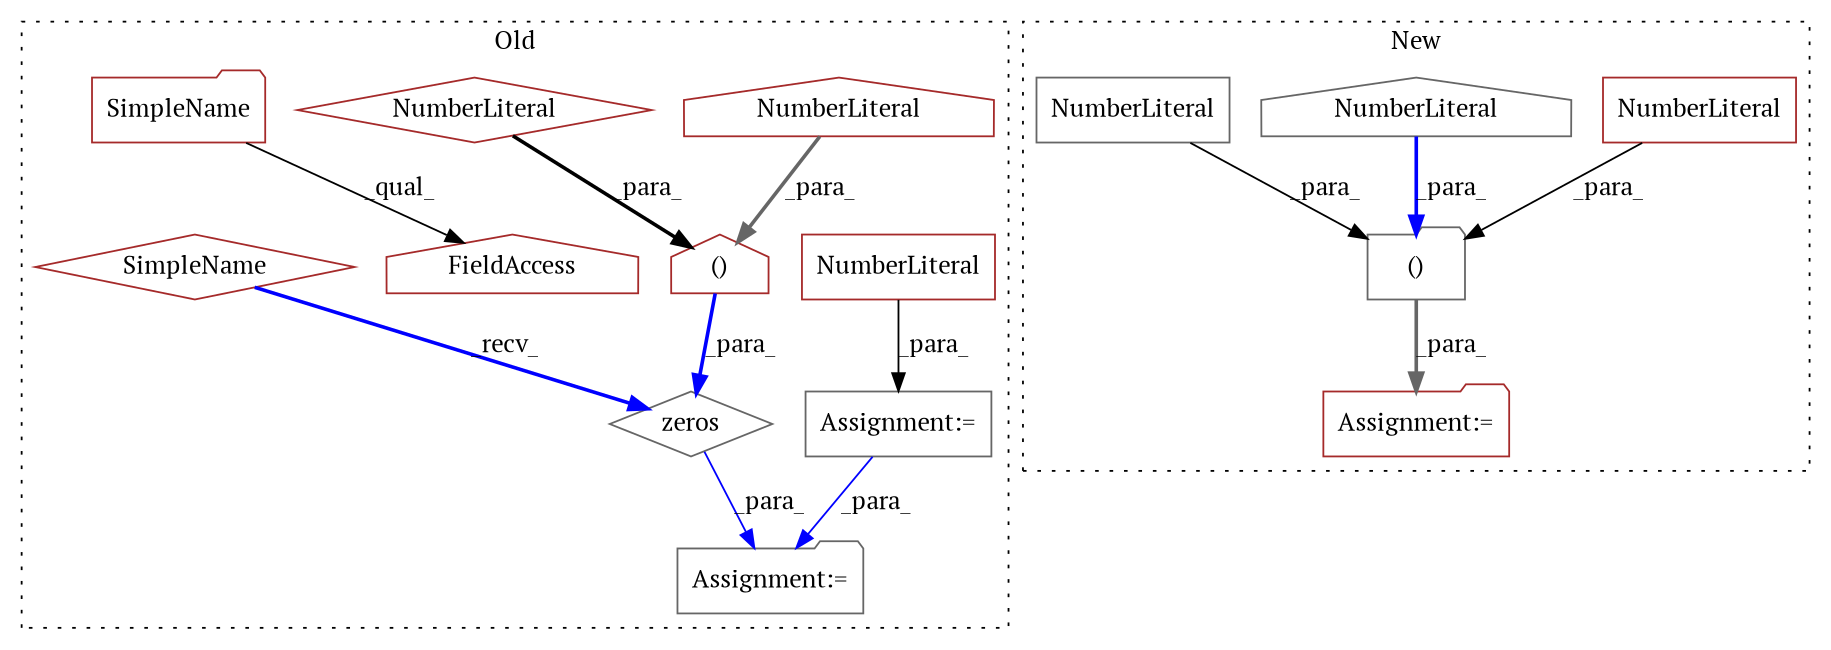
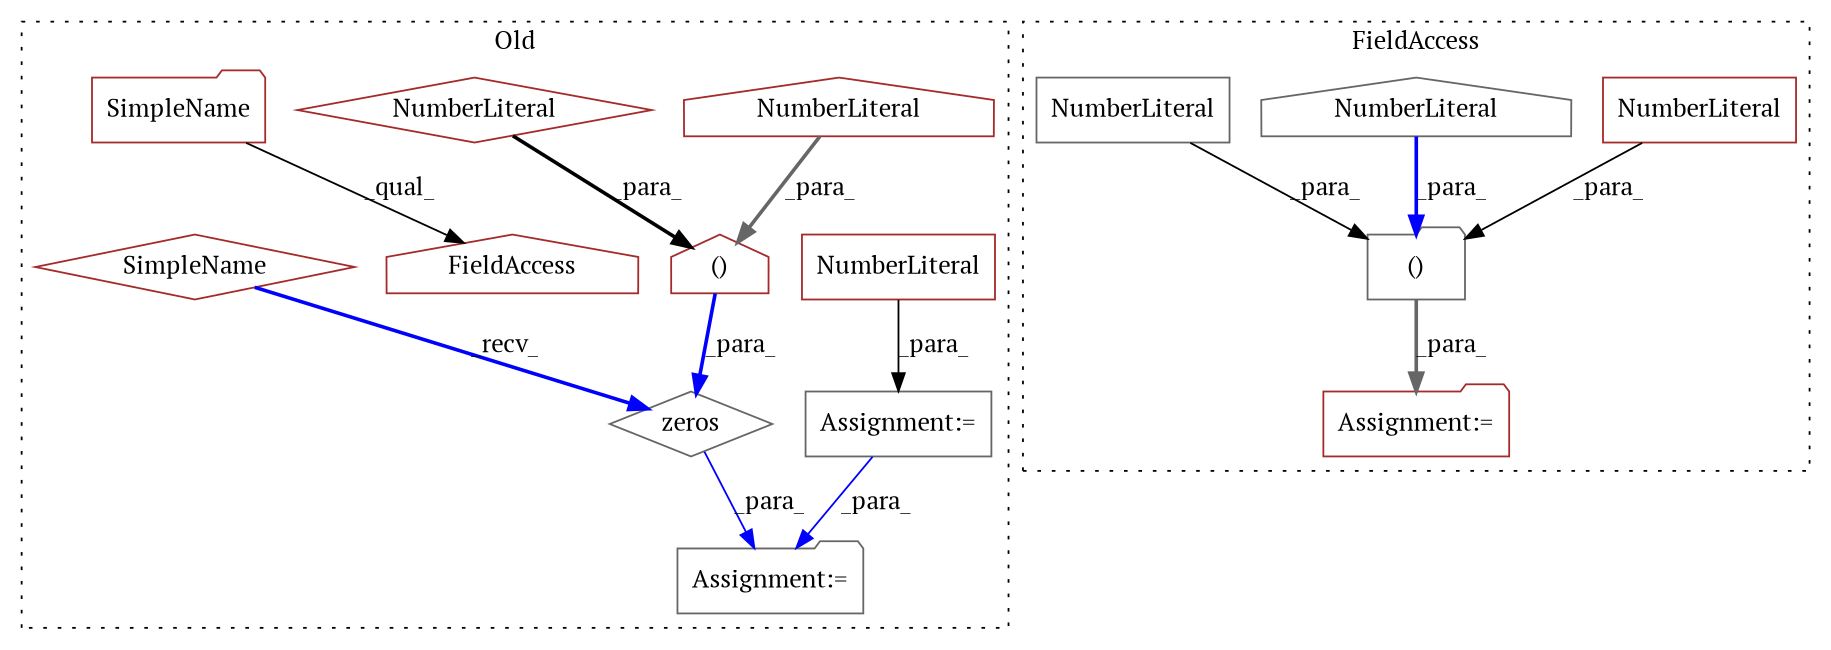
cluster "New": label "New" -> "FieldAccess"
